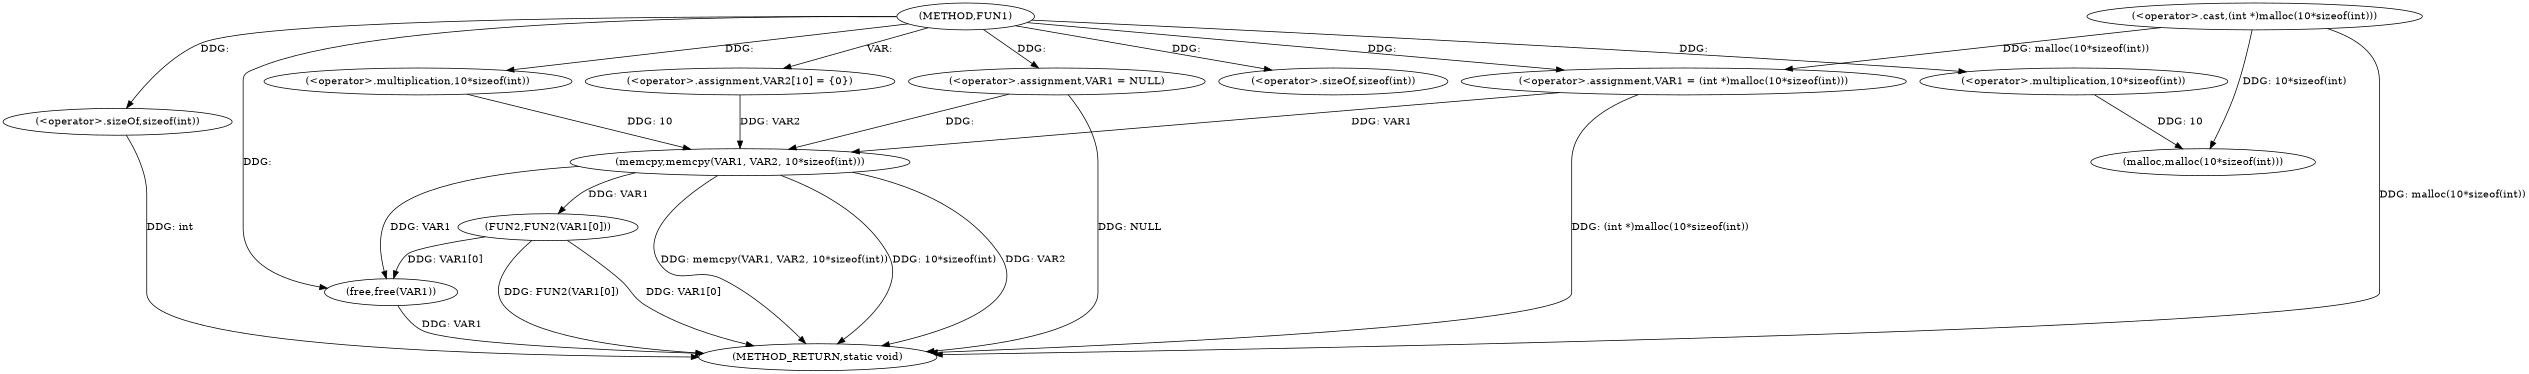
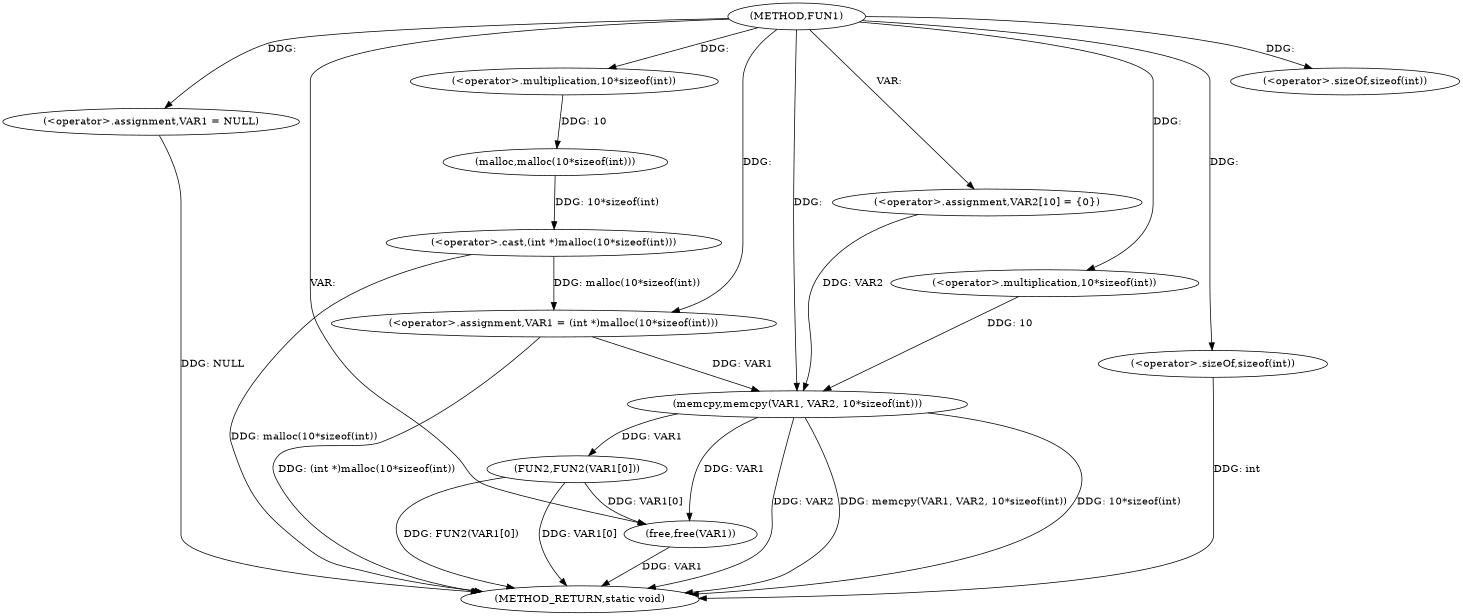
edge "(<operator>.cast,(int *)malloc(10*sizeof(int)))" -> "(malloc,malloc(10*sizeof(int)))": reversed
edge "(<operator>.assignment,VAR1 = NULL)" -> "(memcpy,memcpy(VAR1, VAR2, 10*sizeof(int)))": now "(METHOD,FUN1)" -> "(memcpy,memcpy(VAR1, VAR2, 10*sizeof(int)))"
edge "(METHOD,FUN1)" -> "(free,free(VAR1))": label "DDG: " -> "VAR: "
